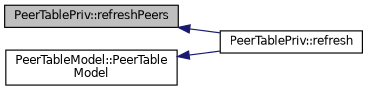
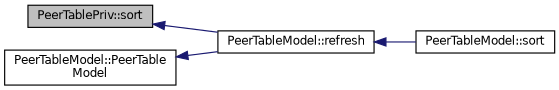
node "PeerTablePriv::refreshPeers": label "PeerTablePriv::refreshPeers" -> "PeerTablePriv::sort"
node "PeerTablePriv::refresh": label "PeerTablePriv::refresh" -> "PeerTableModel::refresh"
node "PeerTableModel::sort": added
